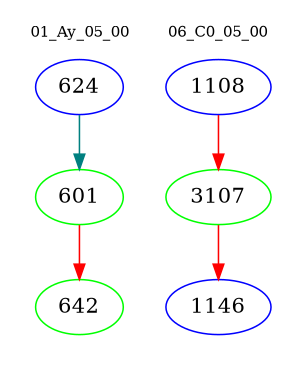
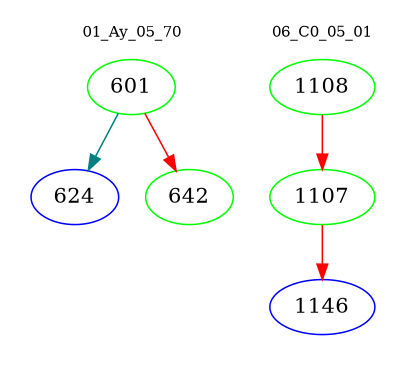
cluster "01_Ay_05_00": label "01_Ay_05_00" -> "01_Ay_05_70"
cluster "06_C0_05_00": label "06_C0_05_00" -> "06_C0_05_01"
node "1108": color blue -> green
edge "624" -> "601": reversed
node "3107": label "3107" -> "1107"
